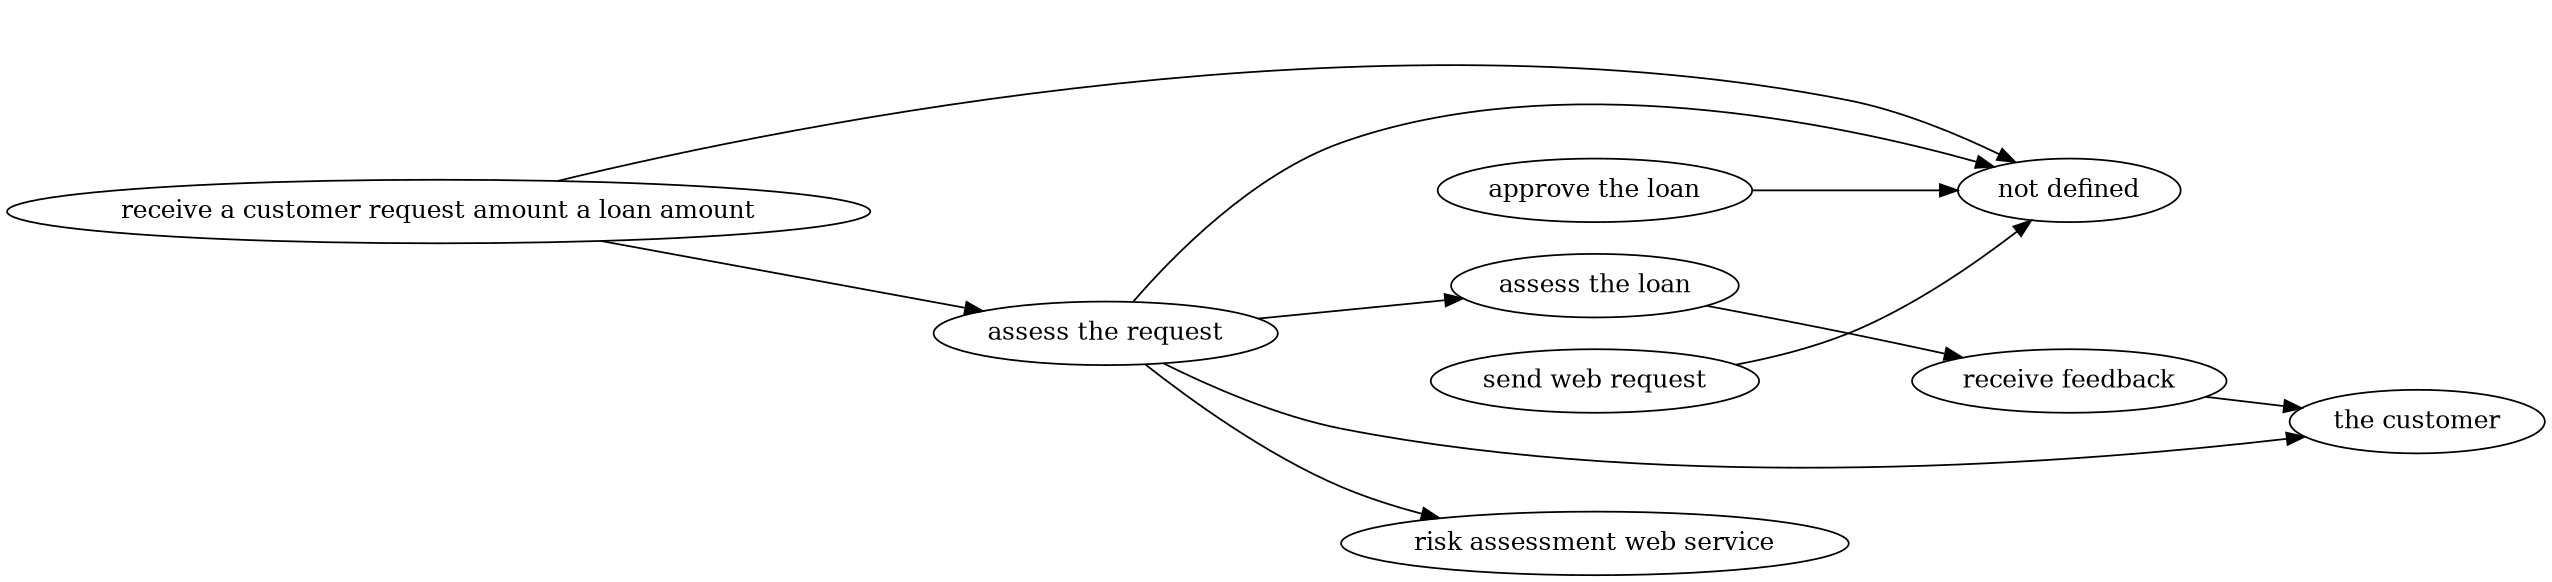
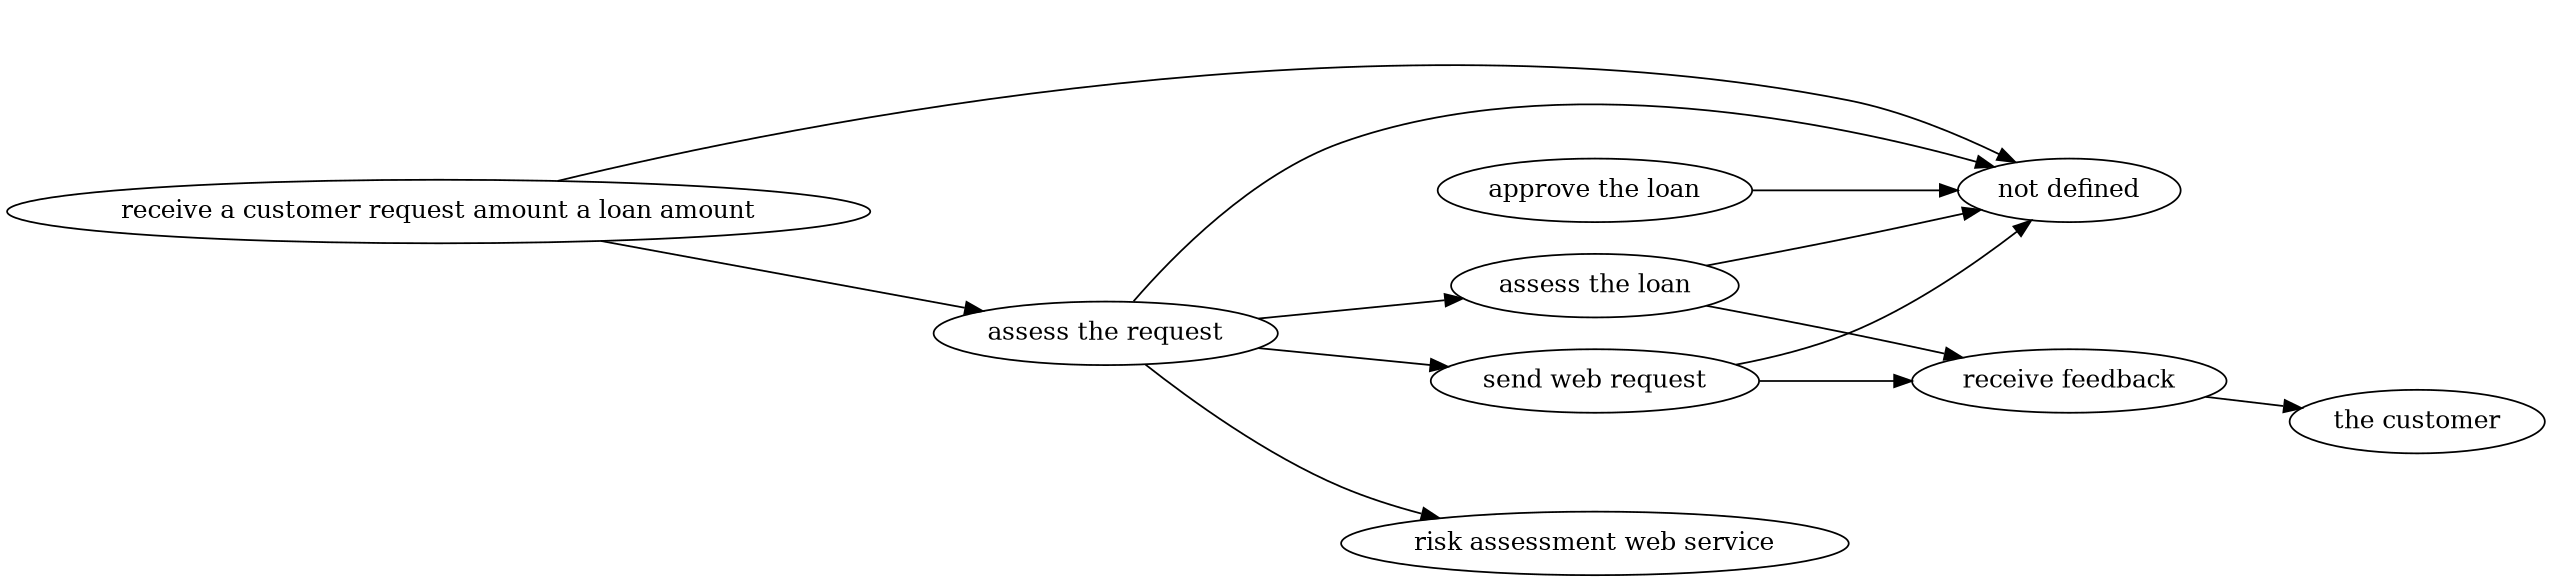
edge "assess the loan" -> "not defined": added
edge "send web request" -> "receive feedback": added
edge "assess the request" -> "the customer": now "assess the request" -> "send web request"
